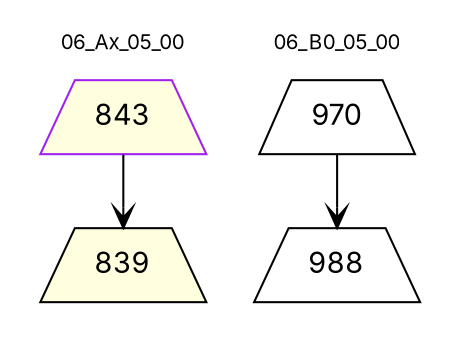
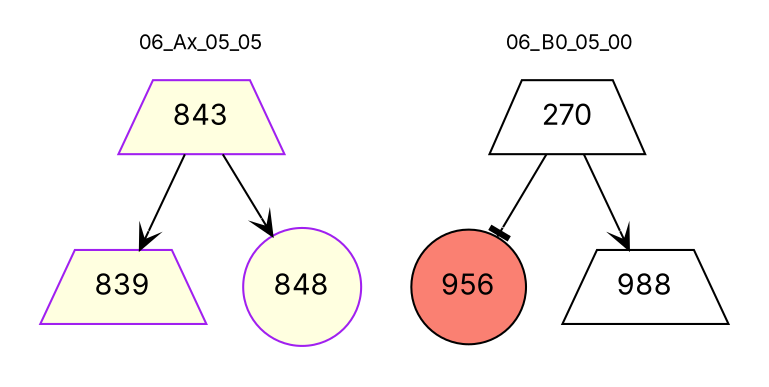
cluster "06_Ax_05_00": label "06_Ax_05_00" -> "06_Ax_05_05"
node "970": label "970" -> "270"
node "839": color black -> purple
node "848": added
node "956": added
